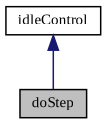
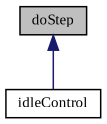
edge "doStep" -> "idleControl": reversed
